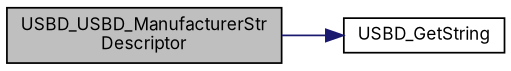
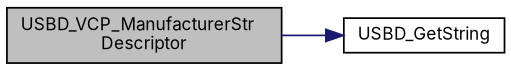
node "USBD_USBD_ManufacturerStr Descriptor": label "USBD_USBD_ManufacturerStr Descriptor" -> "USBD_VCP_ManufacturerStr Descriptor"
